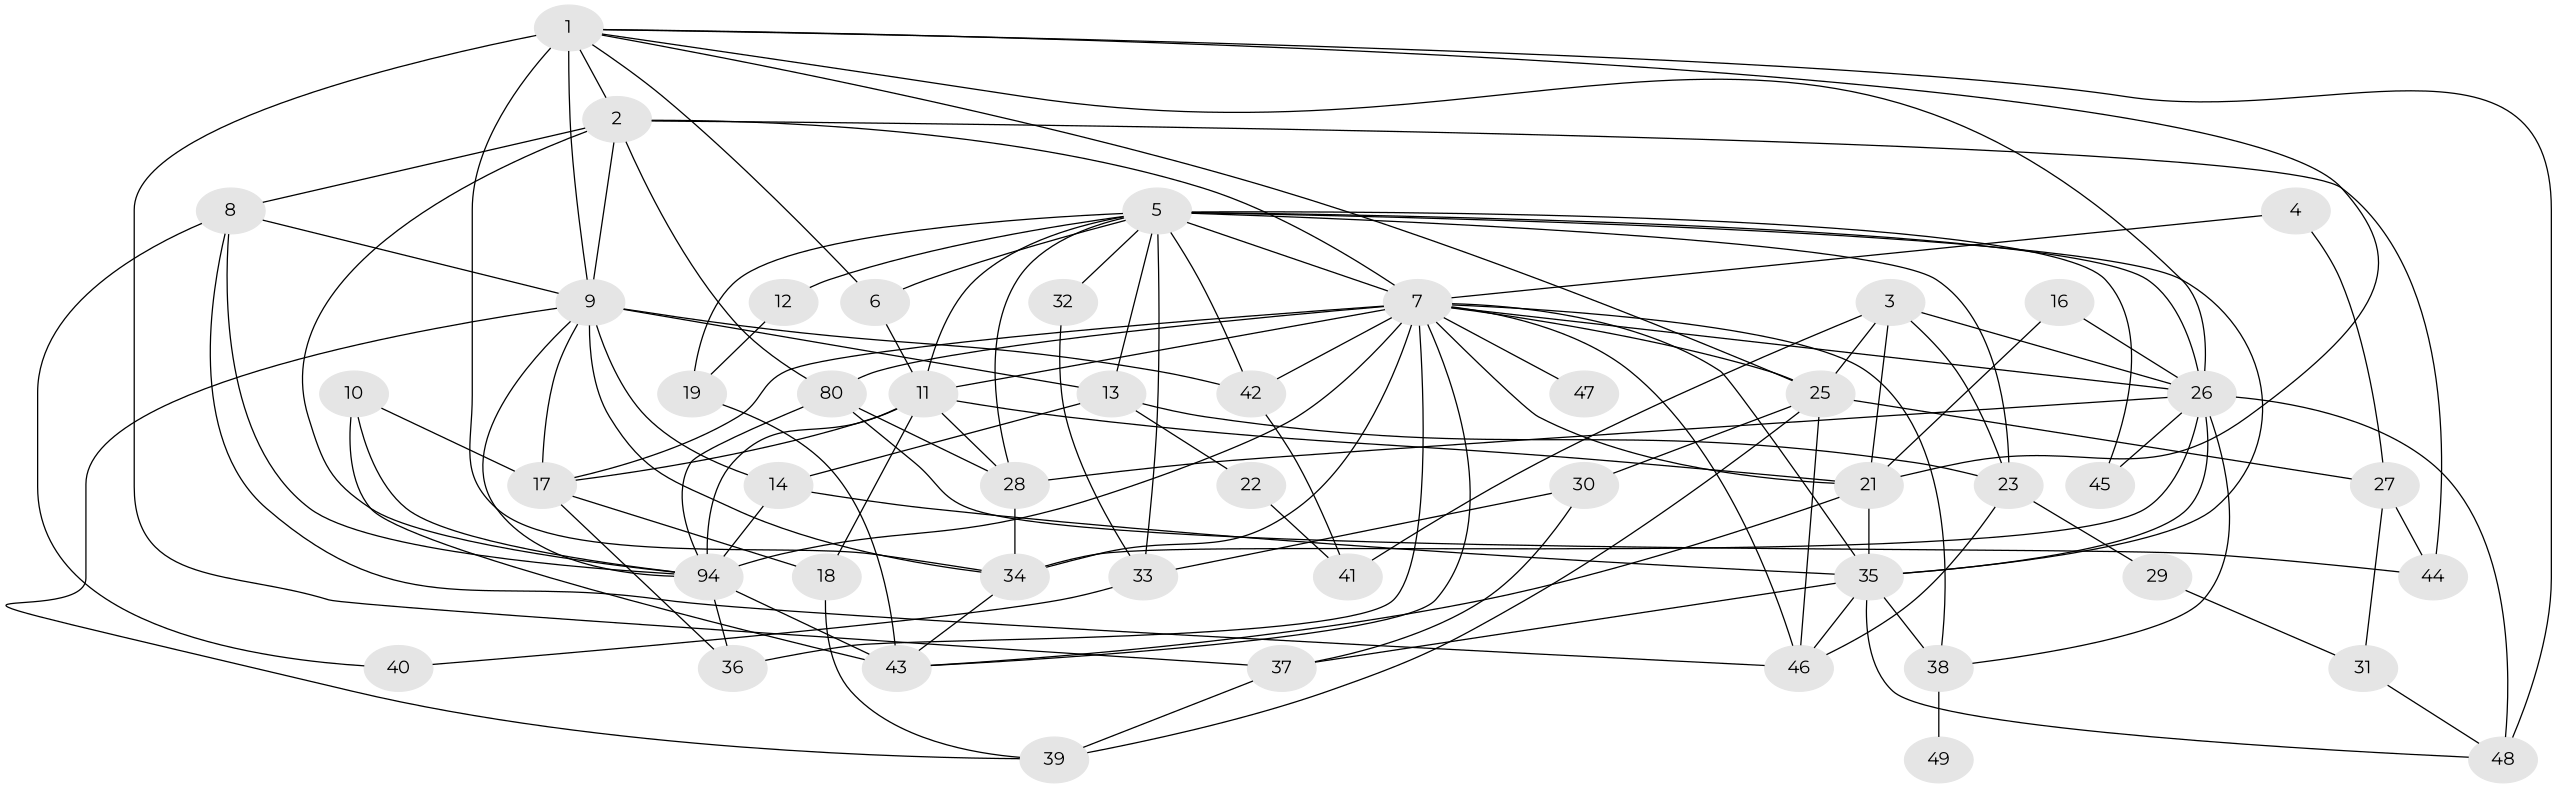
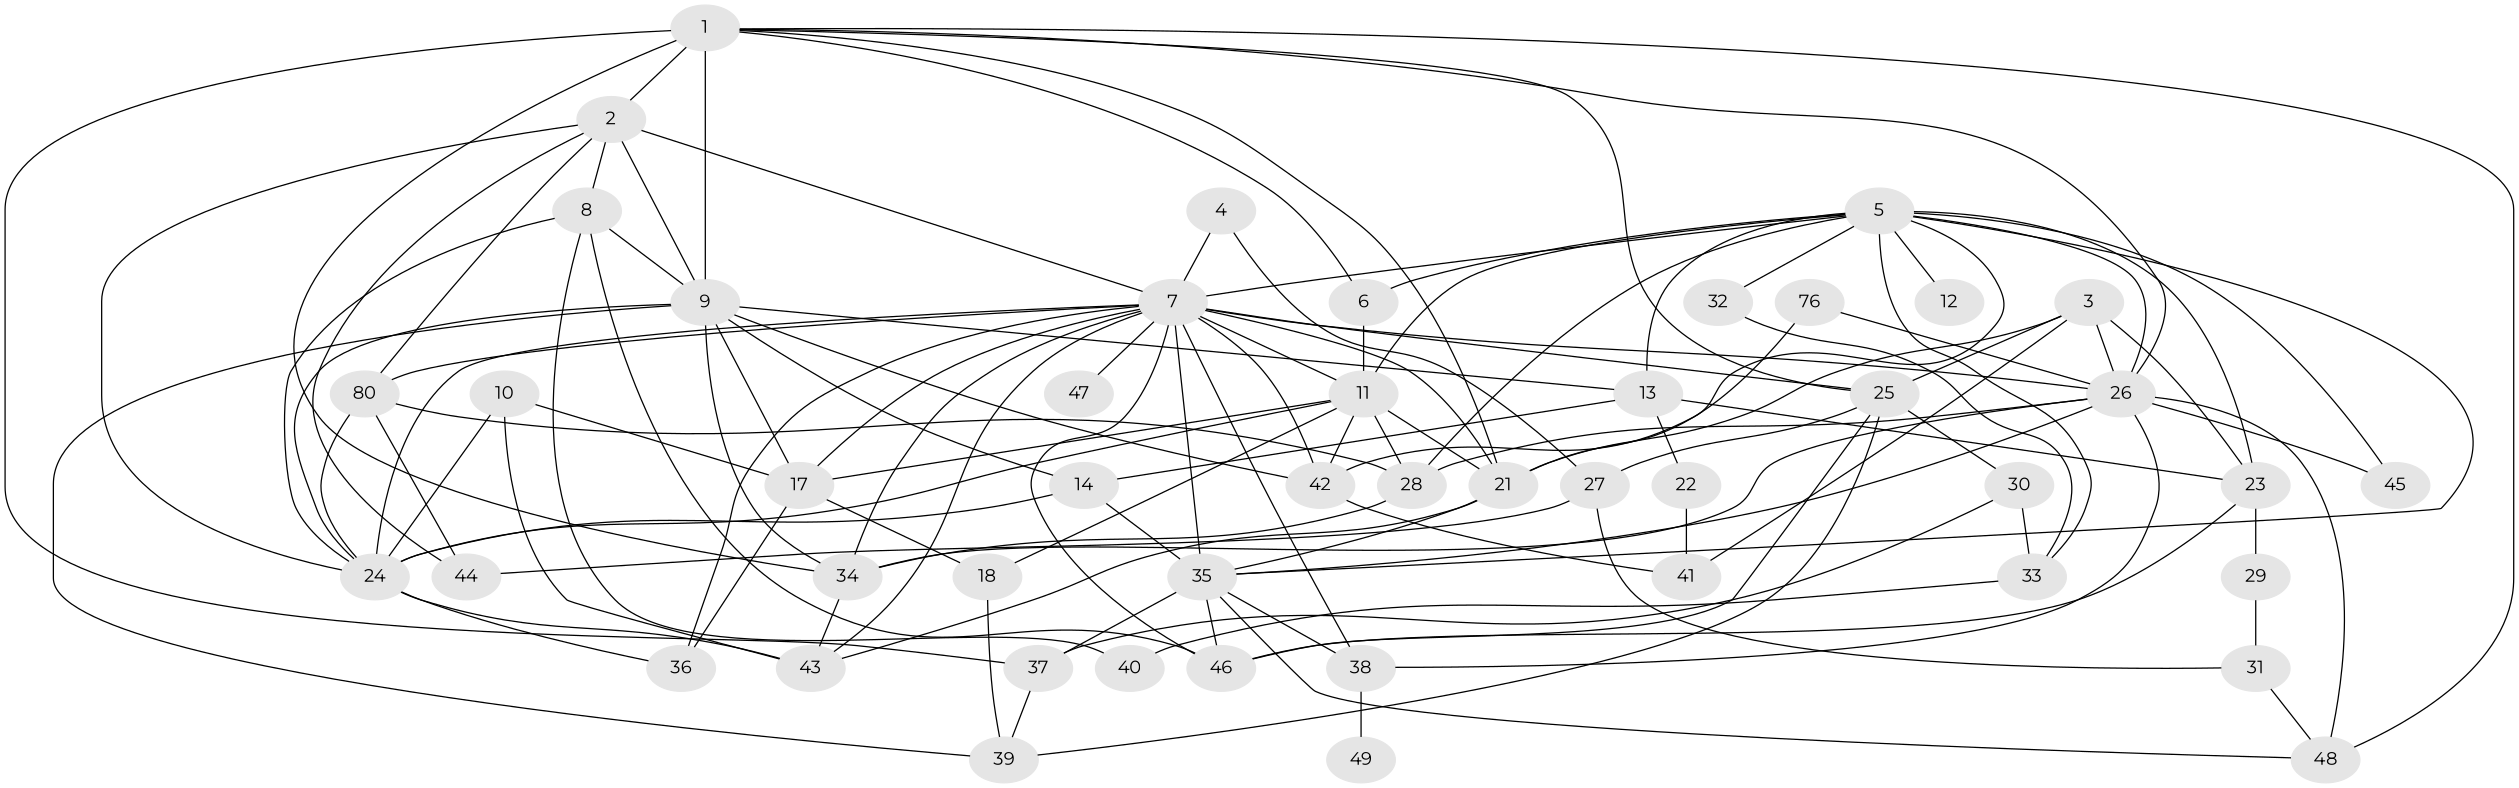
node "16": label "16" -> "76"
node "19": removed
edge "11" -- "42": added
node "94": label "94" -> "24"
